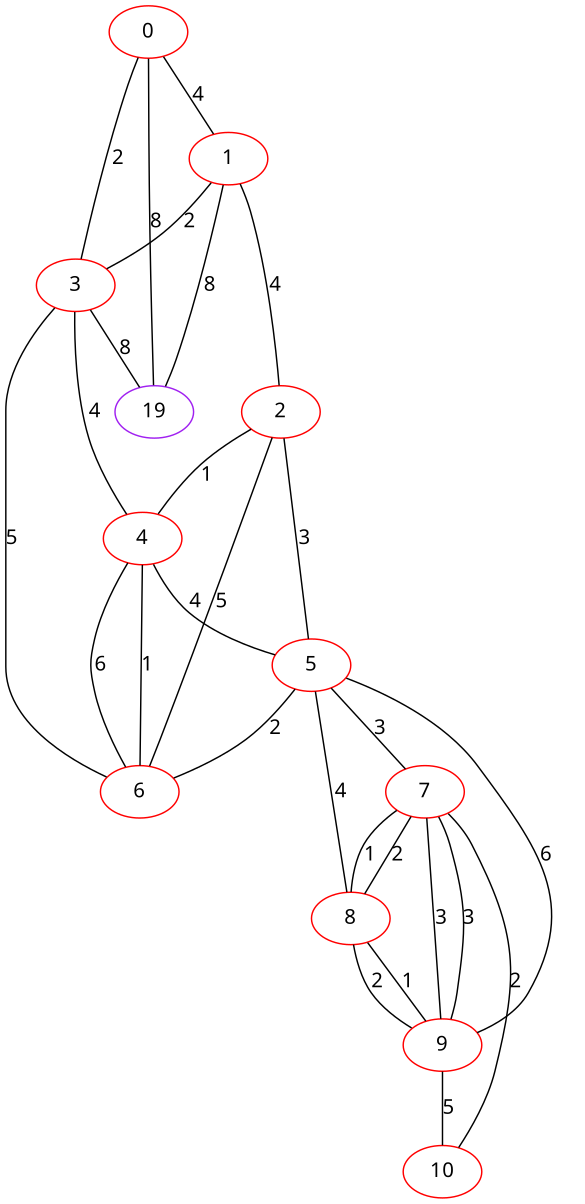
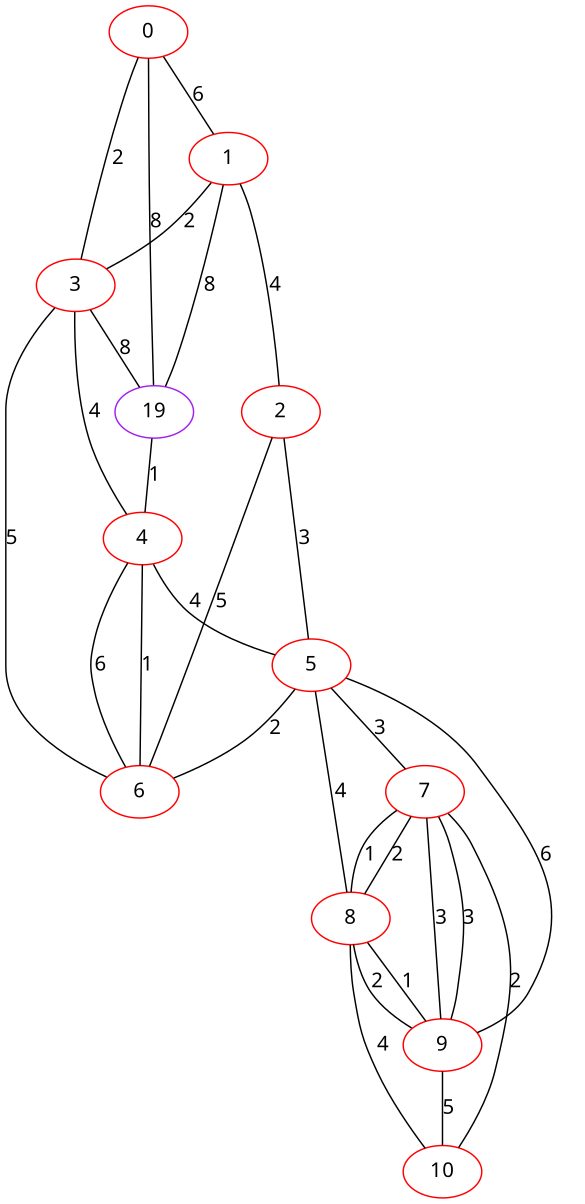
edge "0" -- "1": label "4" -> "6"
edge "2" -- "4": now "19" -- "4"
edge "8" -- "10": added, label "4"
